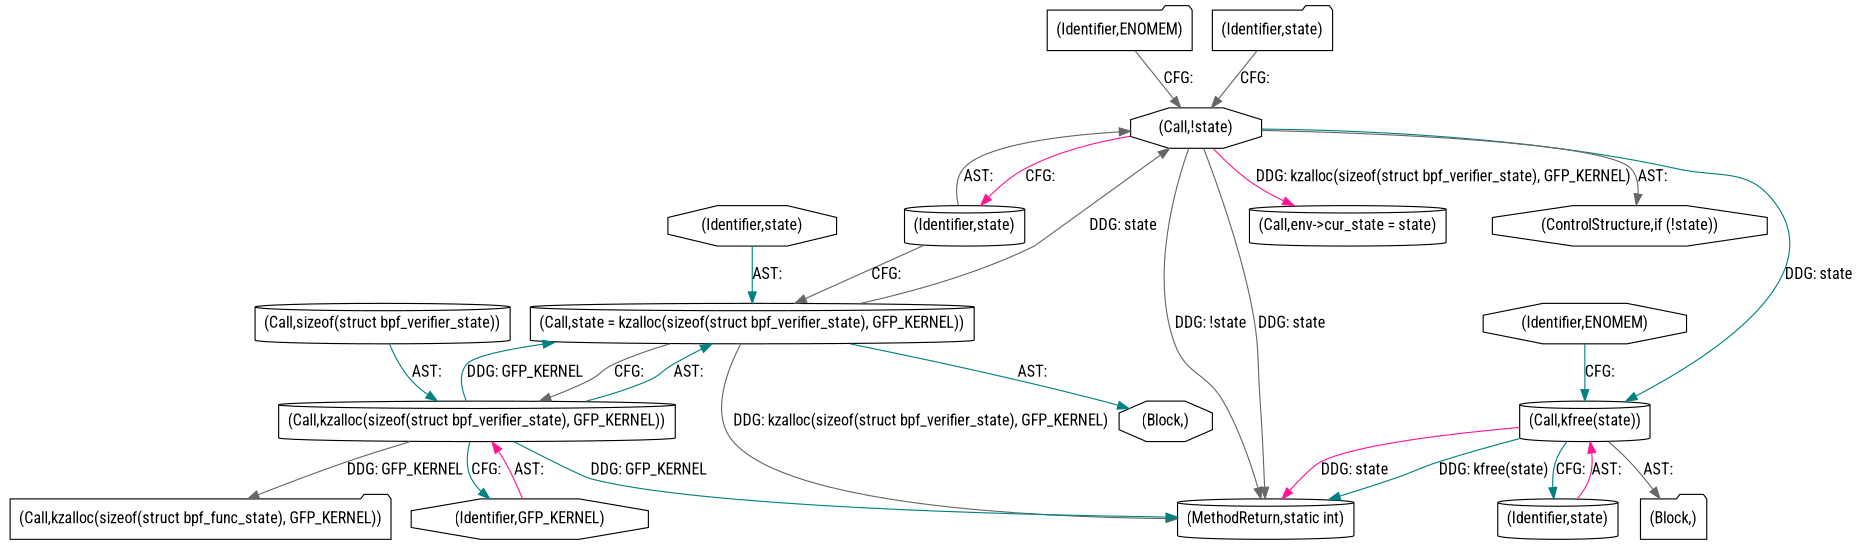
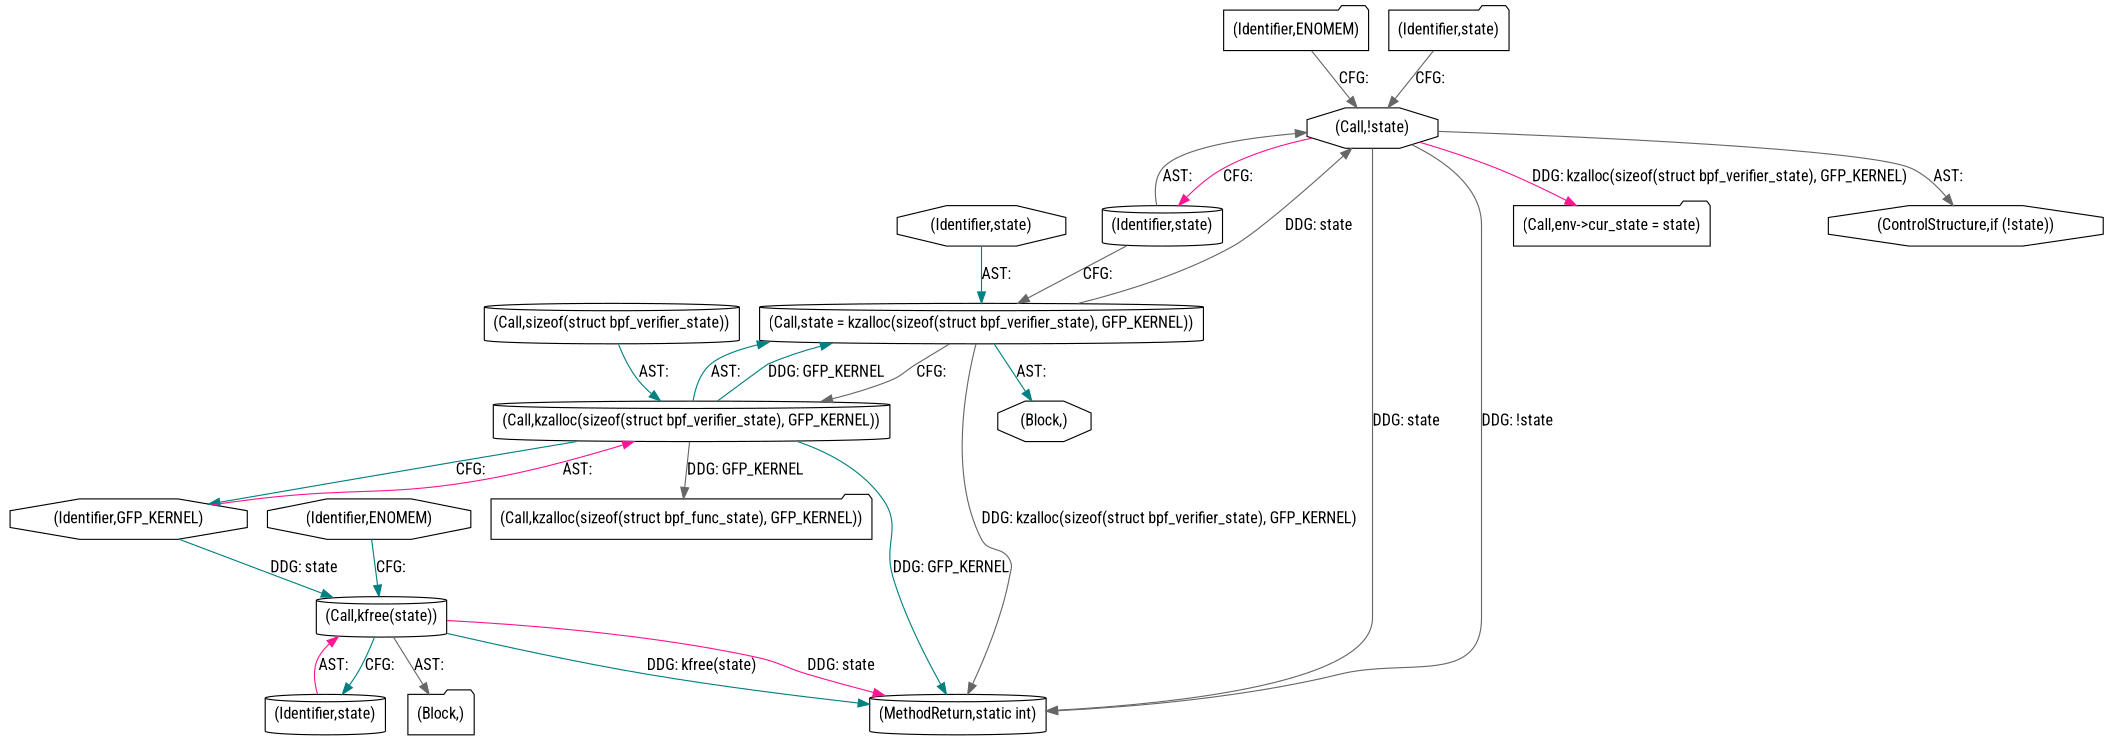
edge "(Call,!state)" -> "(Call,kfree(state))": now "(Identifier,GFP_KERNEL)" -> "(Call,kfree(state))"
node "(Call,env->cur_state = state)": shape cylinder -> folder
